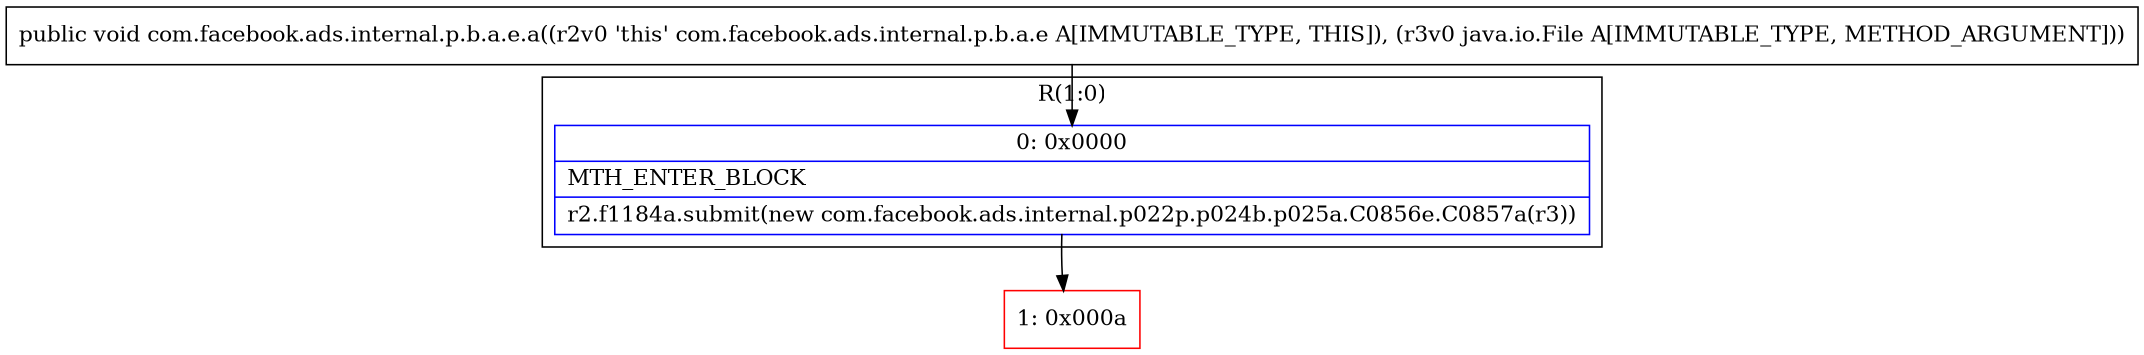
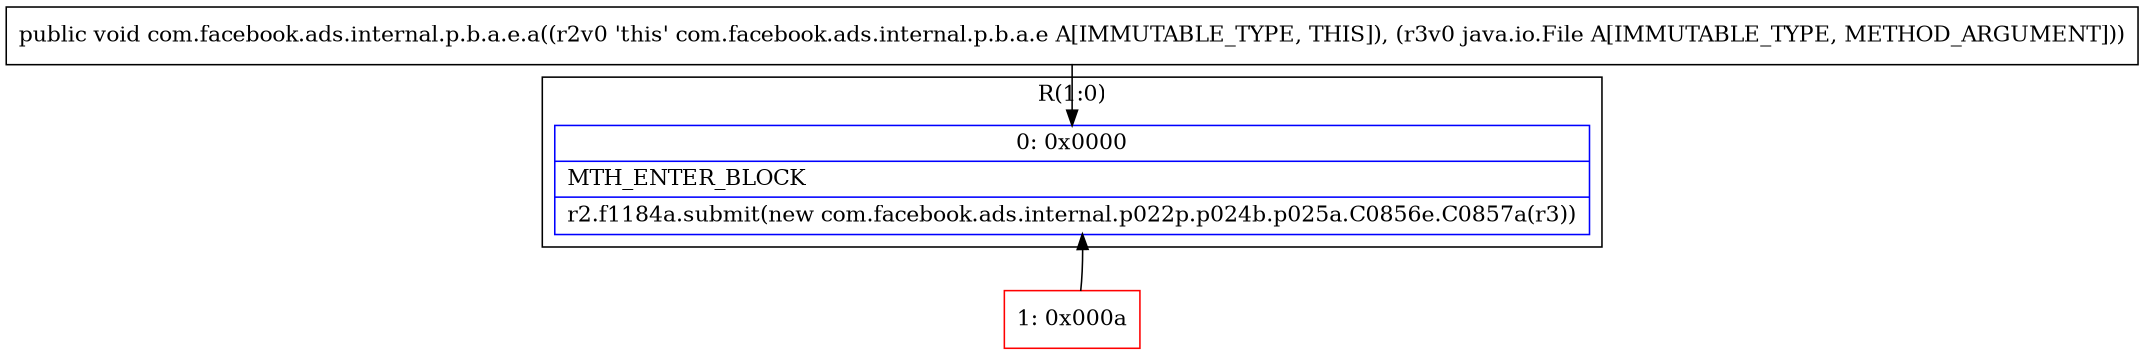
edge "0: 0x0000" -> "1: 0x000a": reversed
